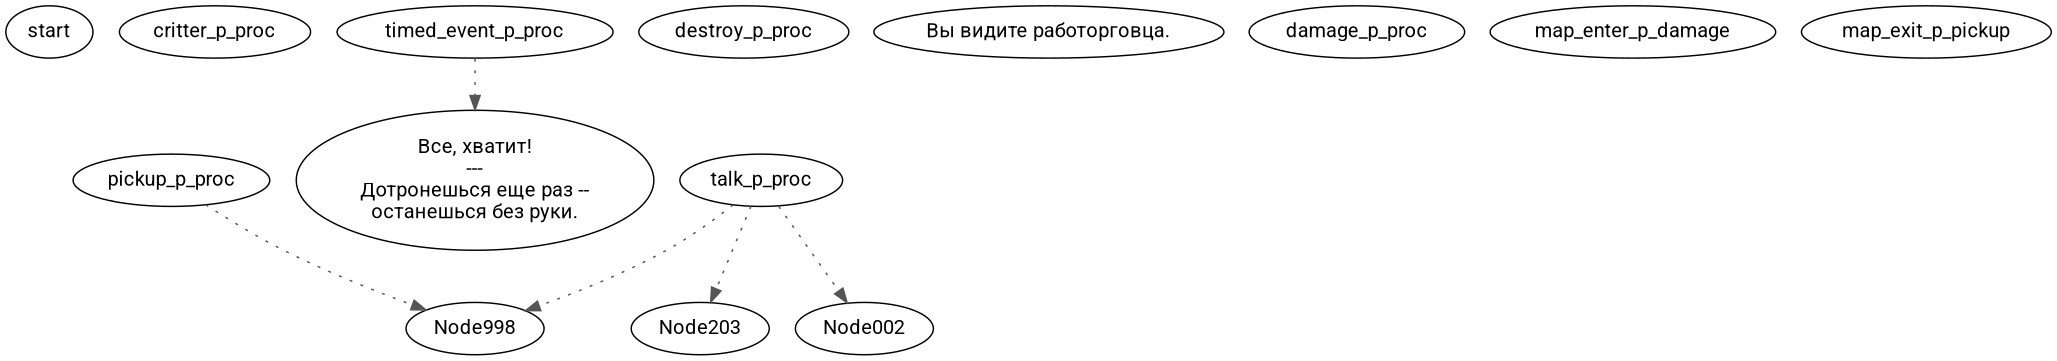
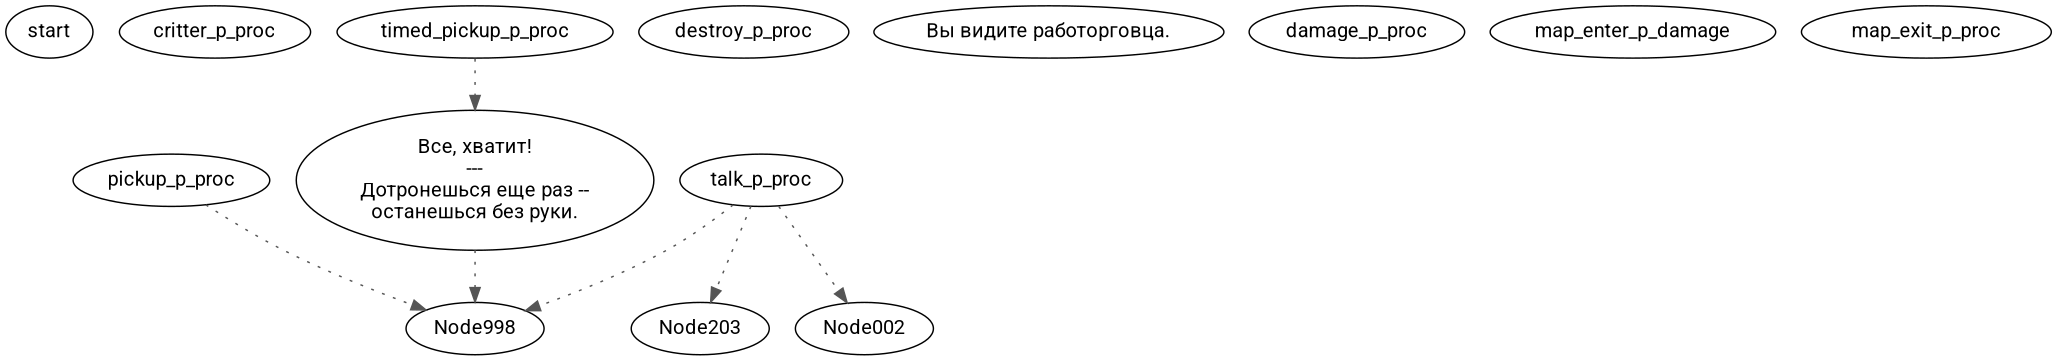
node "timed_event_p_proc": label "timed_event_p_proc" -> "timed_pickup_p_proc"
node "map_exit_p_pickup": label "map_exit_p_pickup" -> "map_exit_p_proc"
edge "Все, хватит! --- Дотронешься еще раз -- останешься без руки." -> "Node998": added
